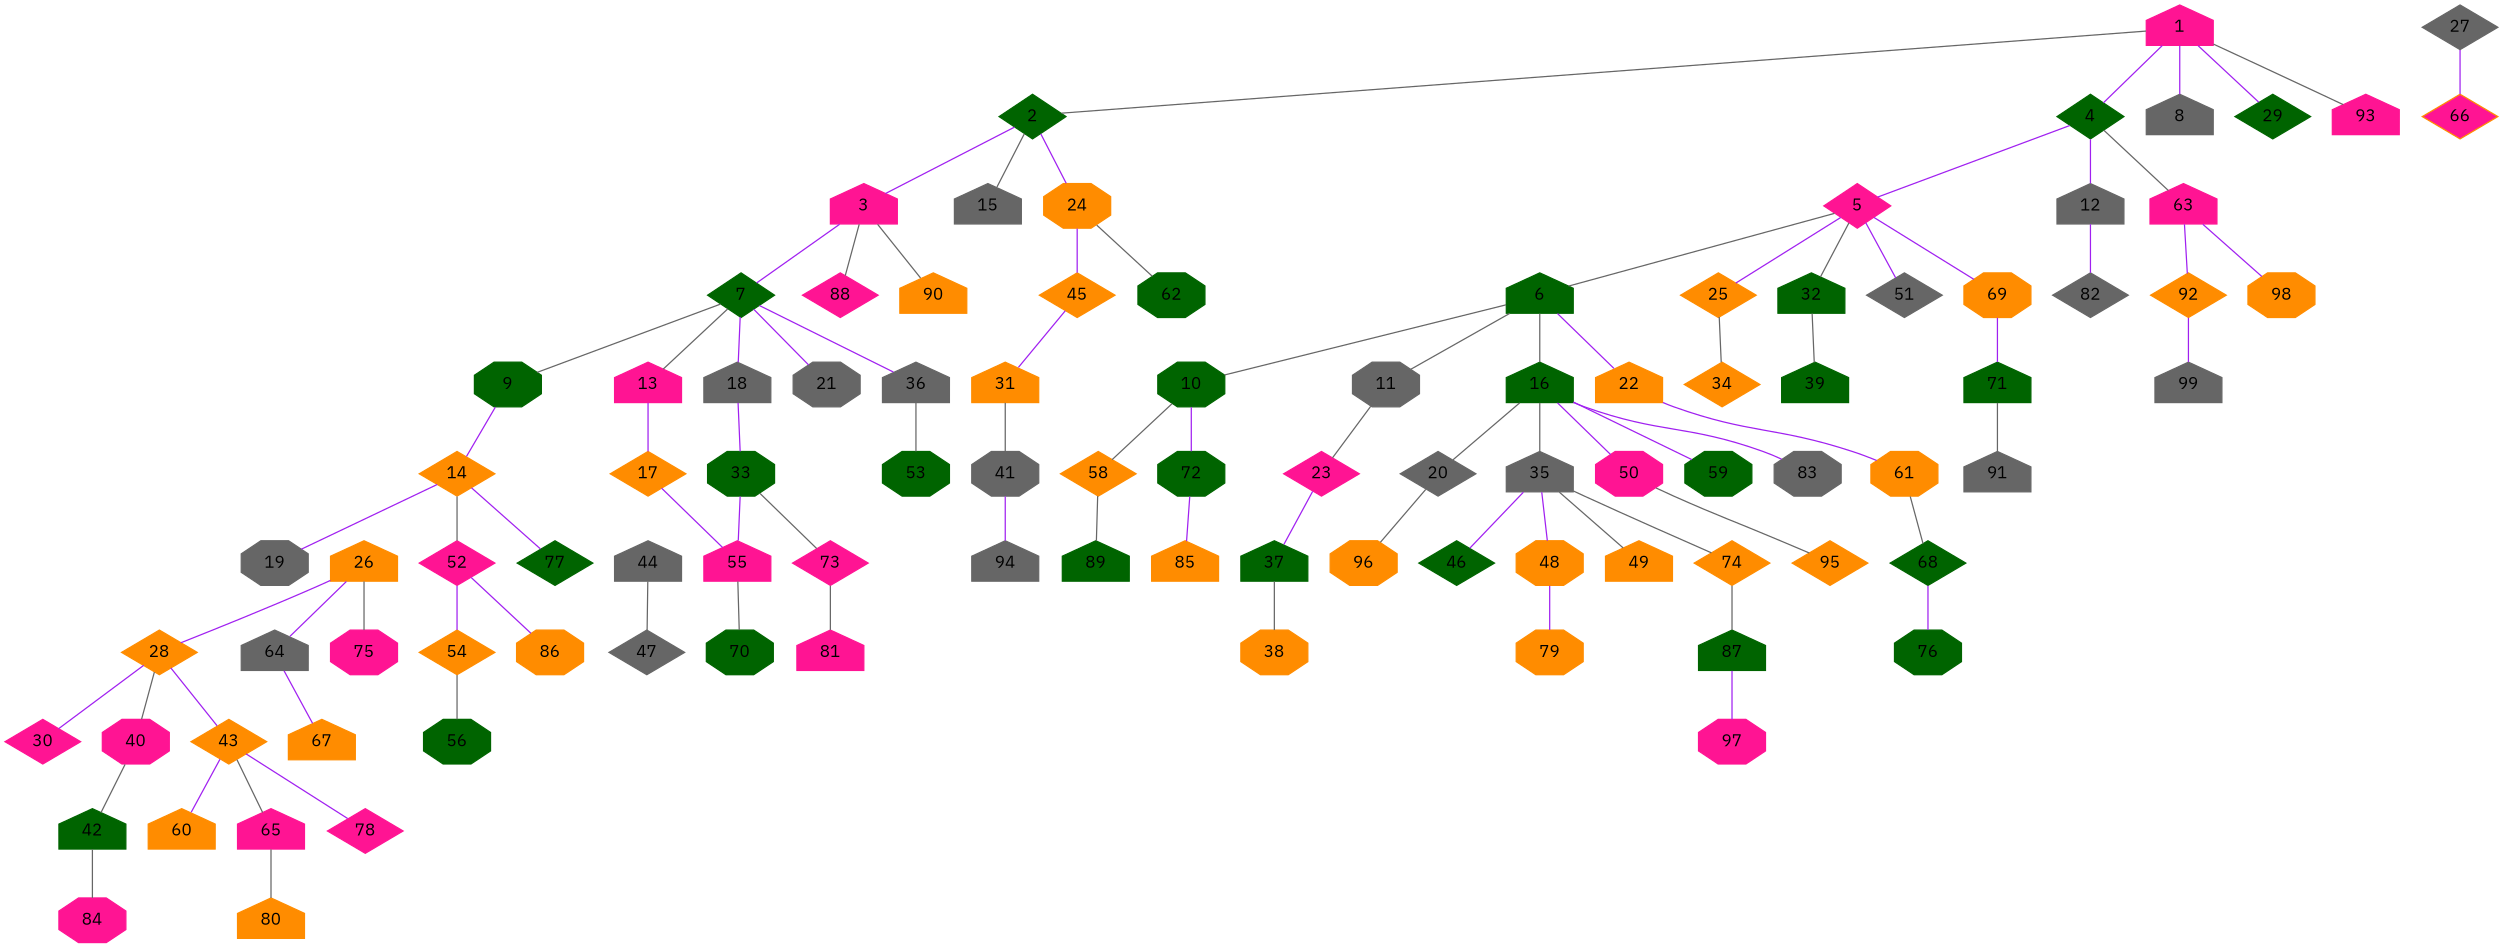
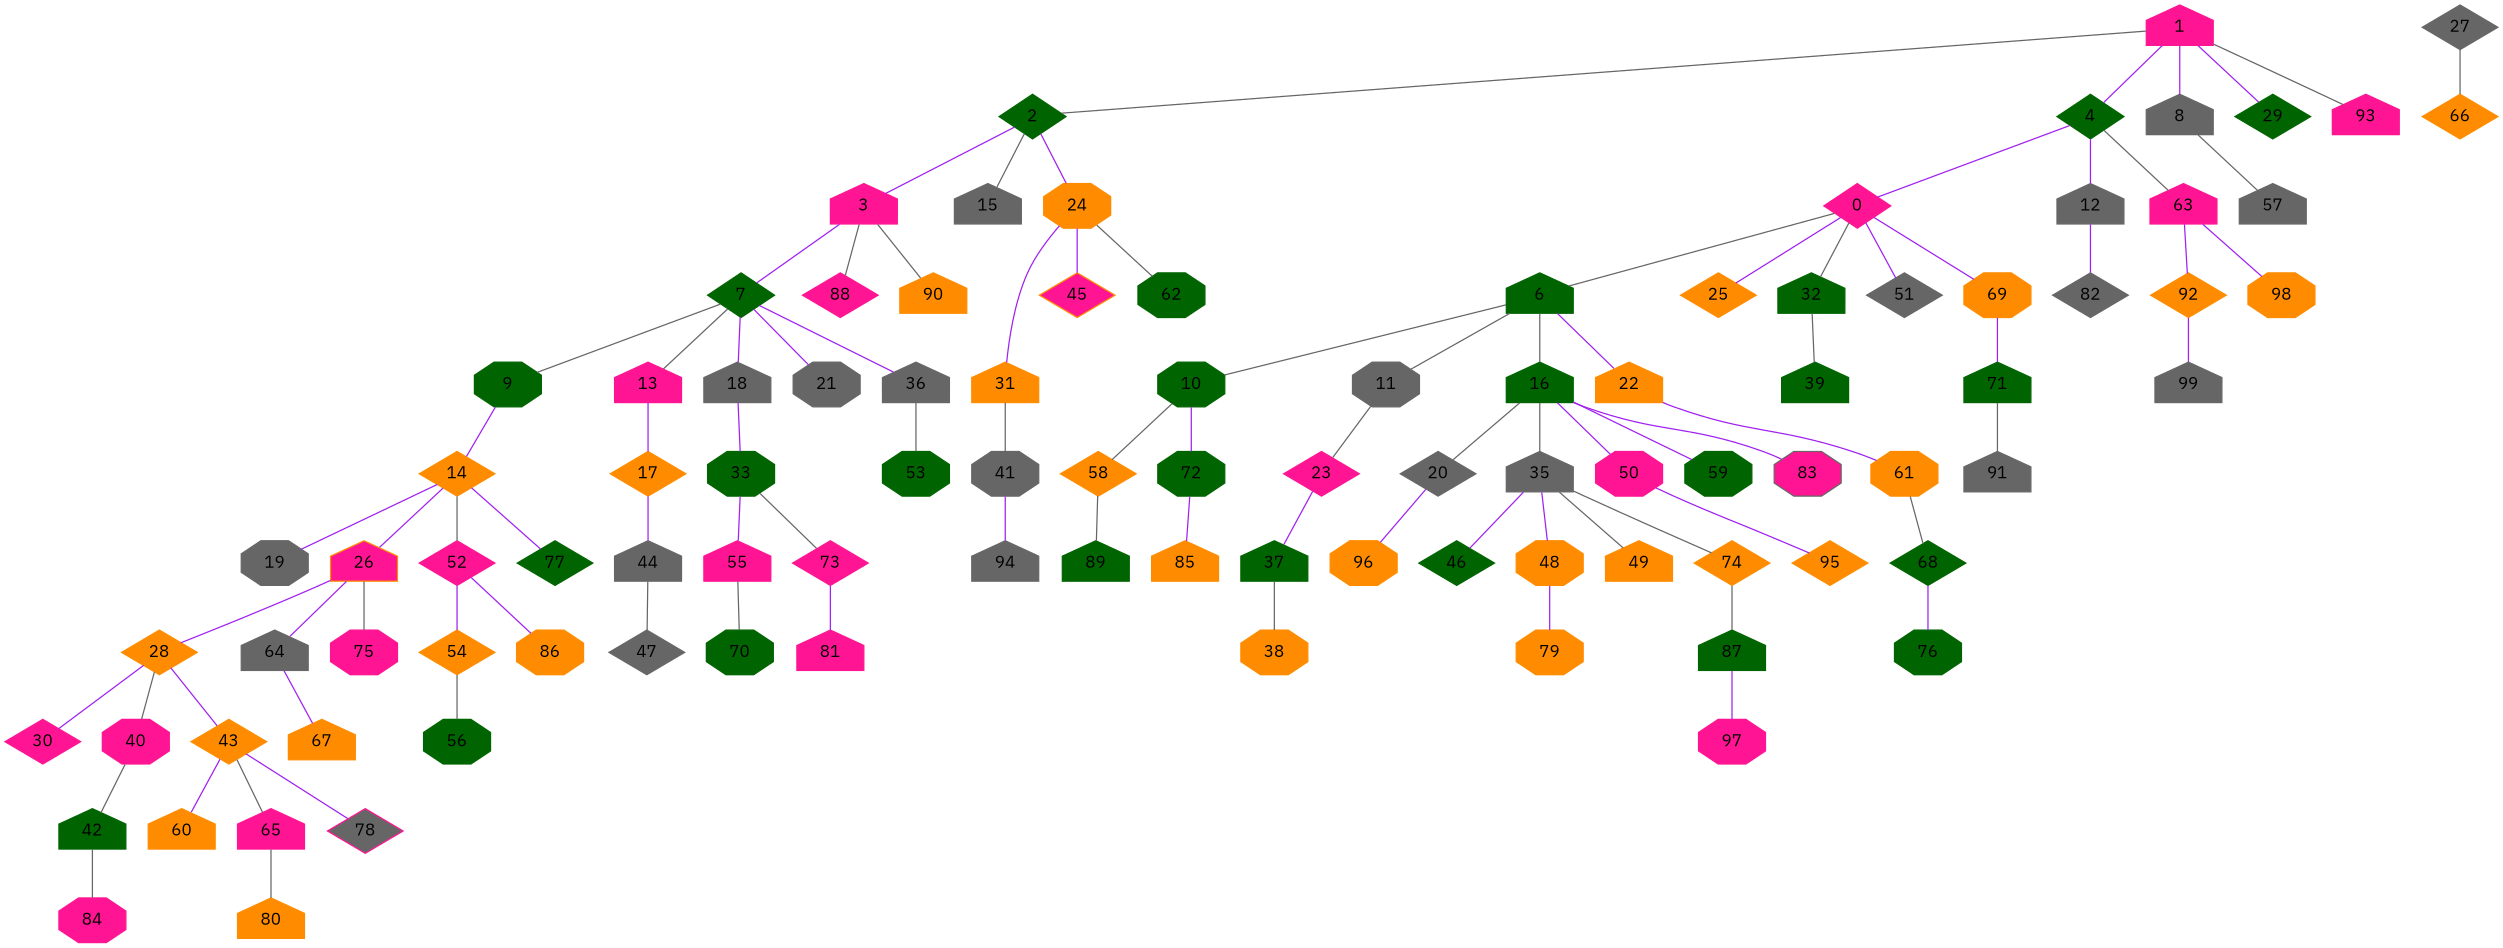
edge "27" -- "66": color purple -> gray40
node "66": fillcolor deeppink -> darkorange
node "5": label "5" -> "0"
node "57": added
node "45": fillcolor darkorange -> deeppink
edge "45" -- "31": now "24" -- "31"
node "34": removed
node "83": fillcolor gray40 -> deeppink
edge "20" -- "96": color gray40 -> purple
edge "14" -- "26": added
edge "17" -- "55": now "17" -- "44"
edge "50" -- "95": color gray40 -> purple
node "26": fillcolor darkorange -> deeppink
edge "73" -- "81": color gray40 -> purple
node "78": fillcolor deeppink -> gray40
